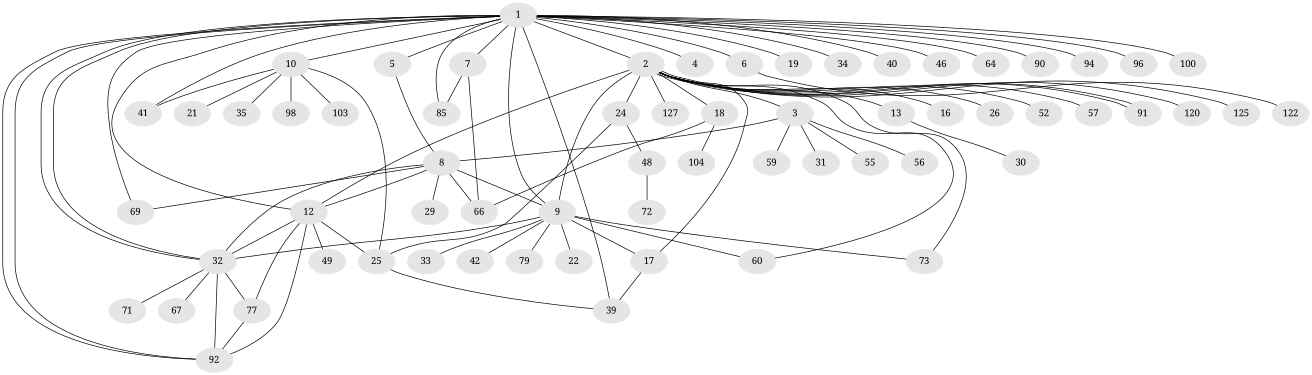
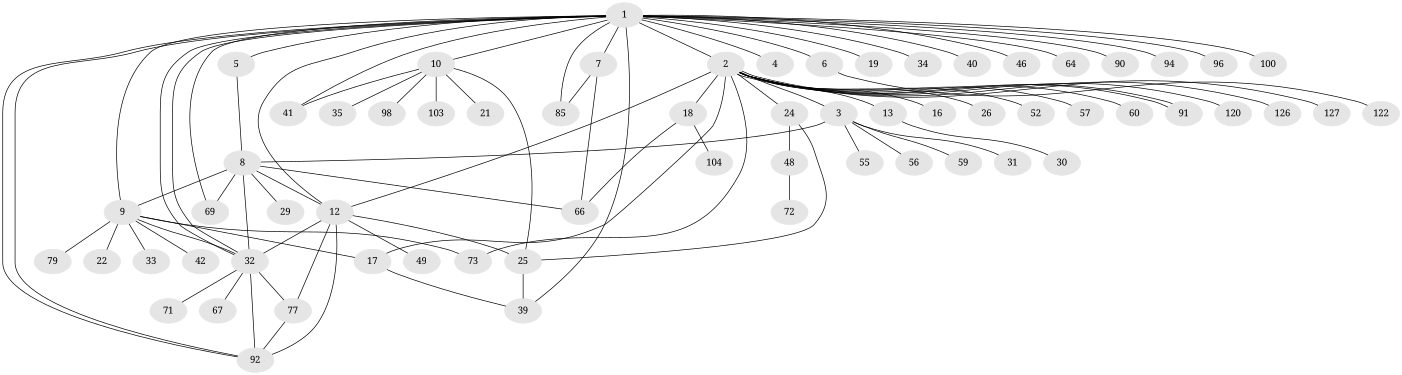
node "125": label "125" -> "126"
edge "2" -- "9": removed
edge "9" -- "60": removed
